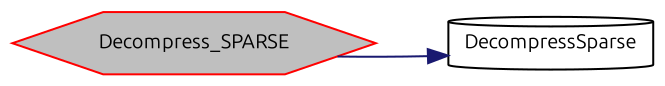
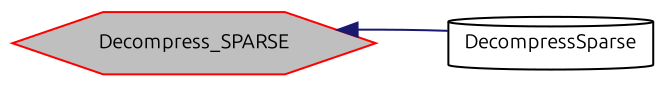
edge "Decompress_SPARSE" -> "DecompressSparse": reversed
